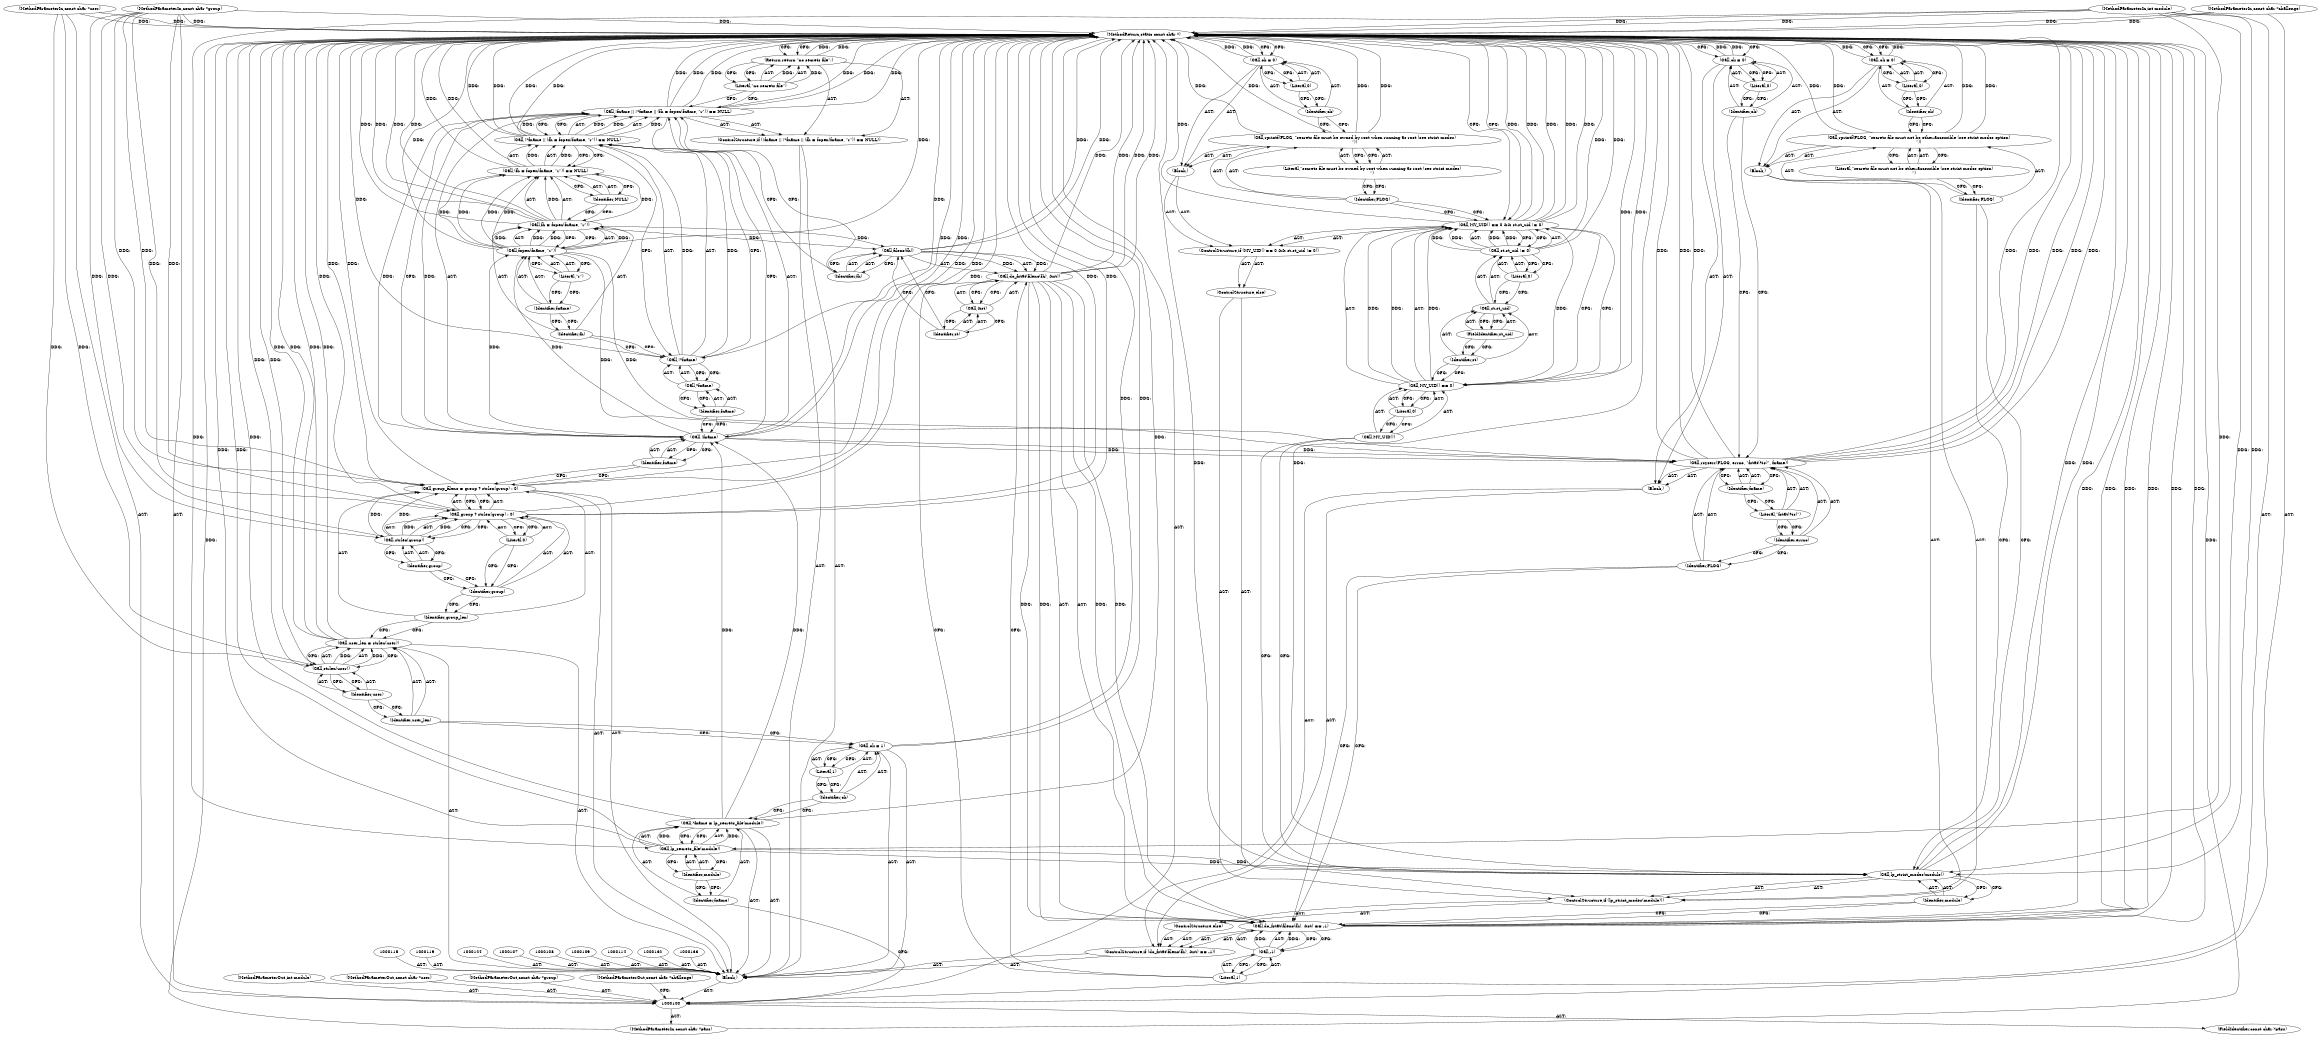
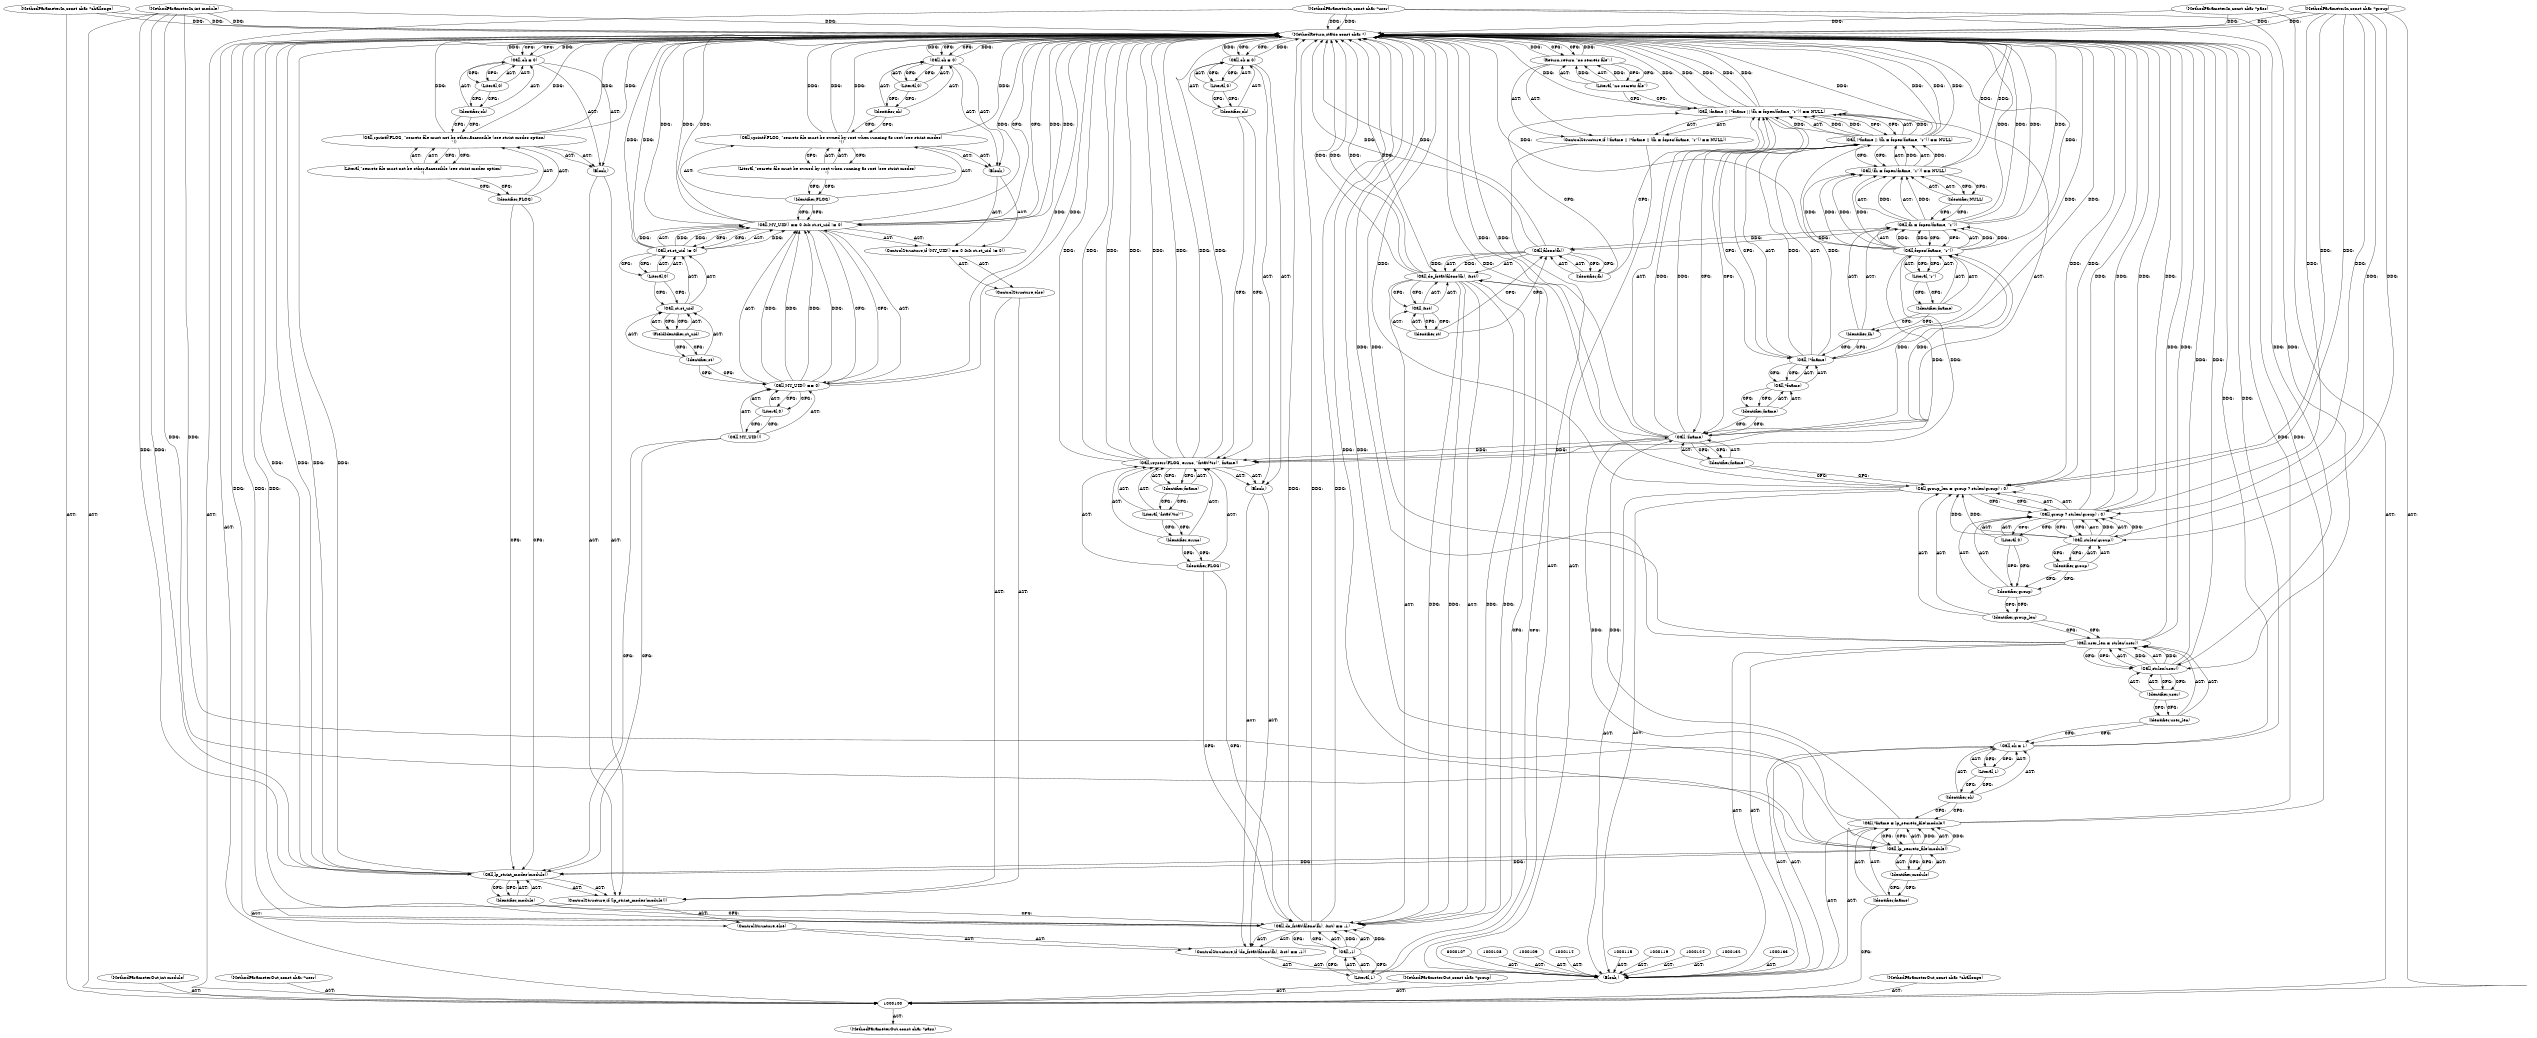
node "(Call,group_fileno = group ? strlen(group) : 0)": label "(Call,group_fileno = group ? strlen(group) : 0)" -> "(Call,group_len = group ? strlen(group) : 0)"
node "1000107": label "1000107" -> "8000107"
edge "(MethodParameterOut,const char *challenge)" -> "1000100": label "CFG: " -> "AST: "
edge "1000100" -> "(MethodParameterIn,const char *pass)": reversed
node "(FieldIdentifier,const char *pass)": label "(FieldIdentifier,const char *pass)" -> "(MethodParameterOut,const char *pass)"
